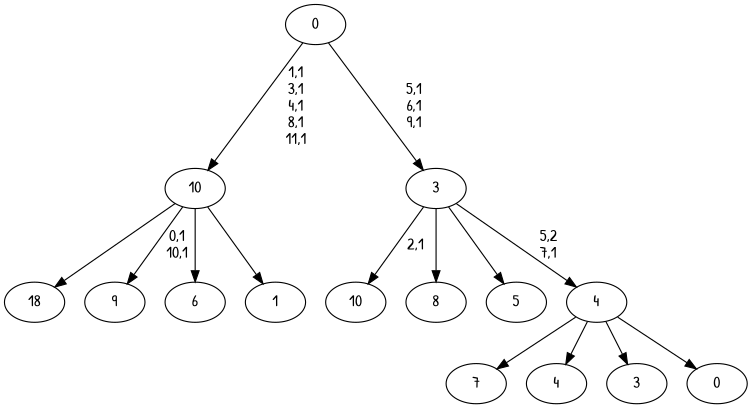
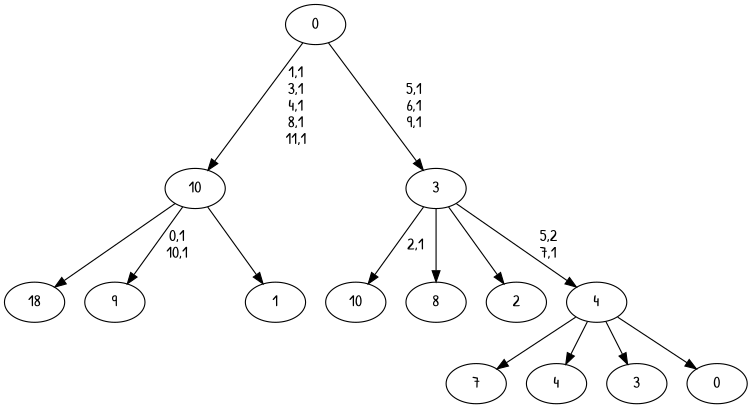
node "6": removed
node "5": label "5" -> "2"
